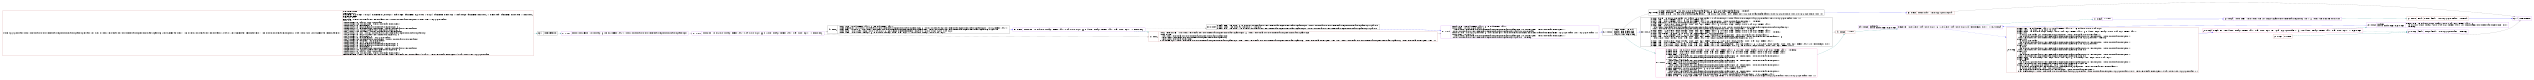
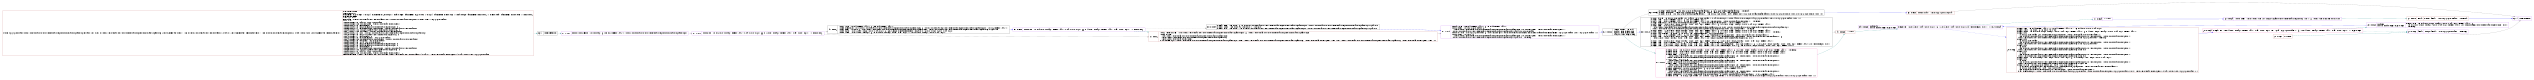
node "40: 0x0055": text "0x0063: NEEDED" -> "0x0063: IPUT"
